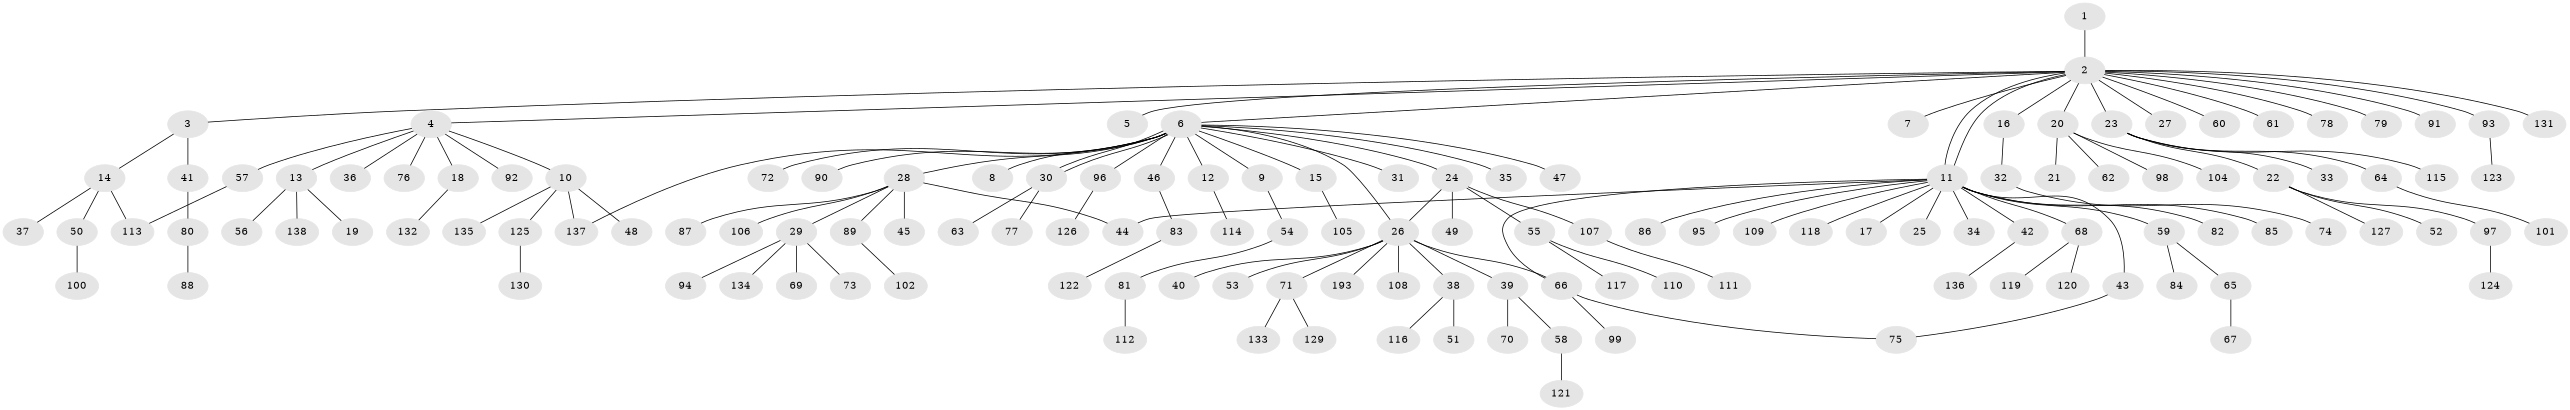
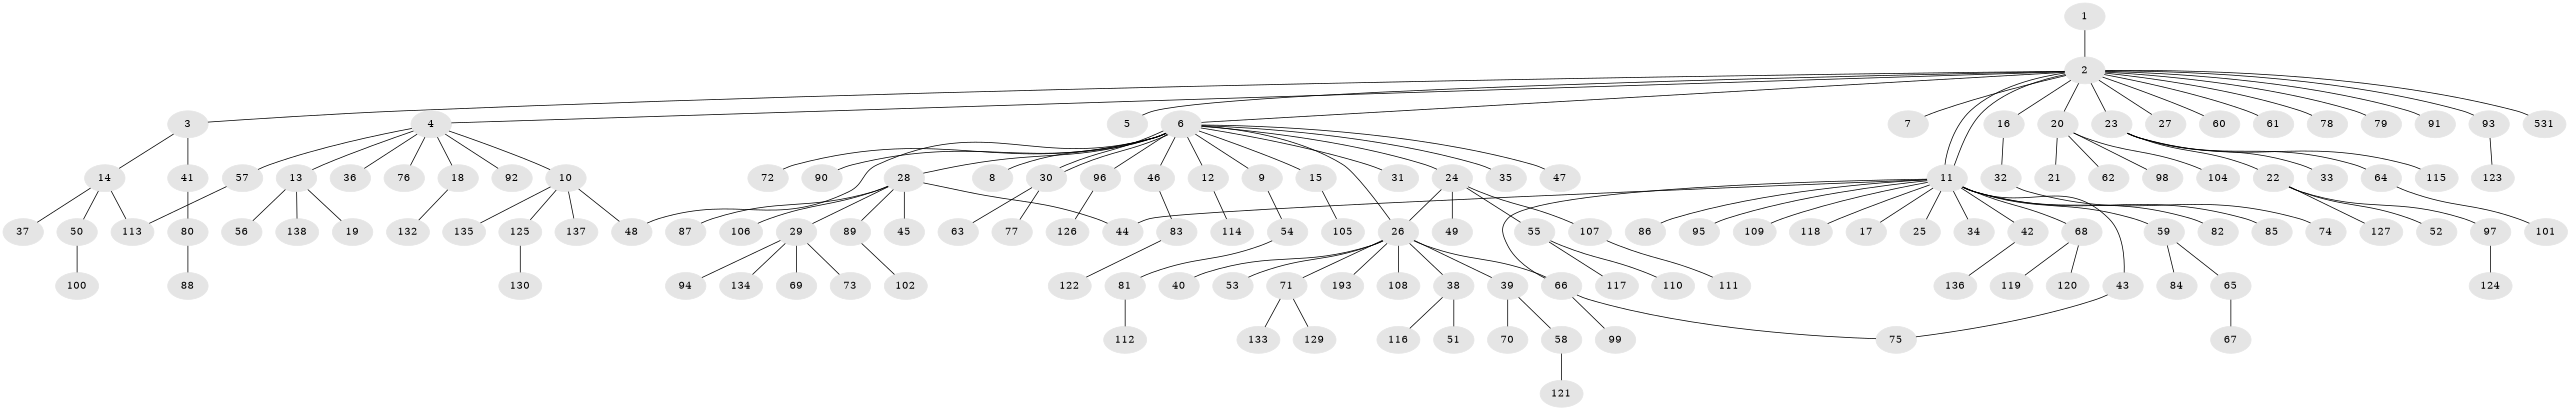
node "131": label "131" -> "531"
edge "6" -- "137": now "6" -- "48"
